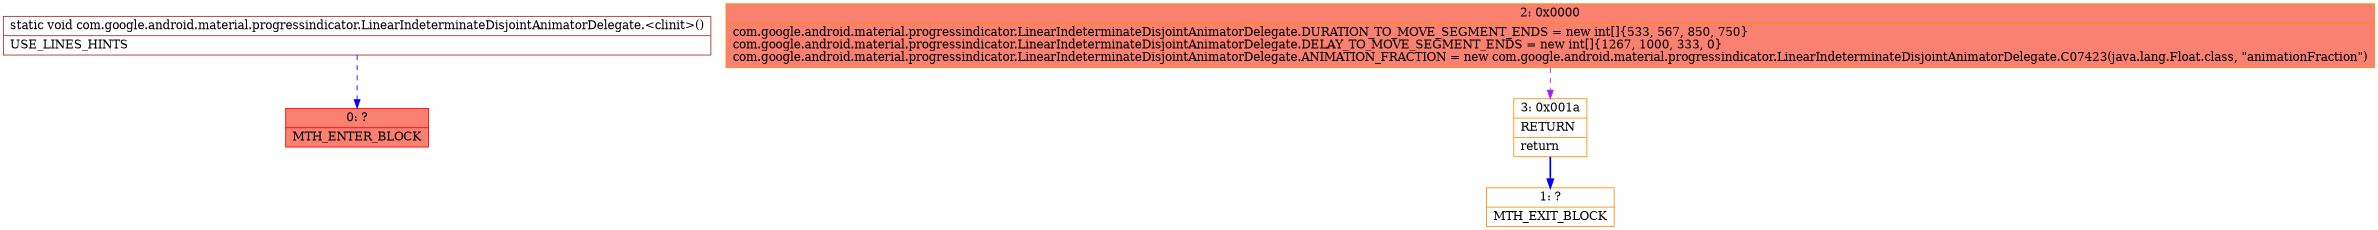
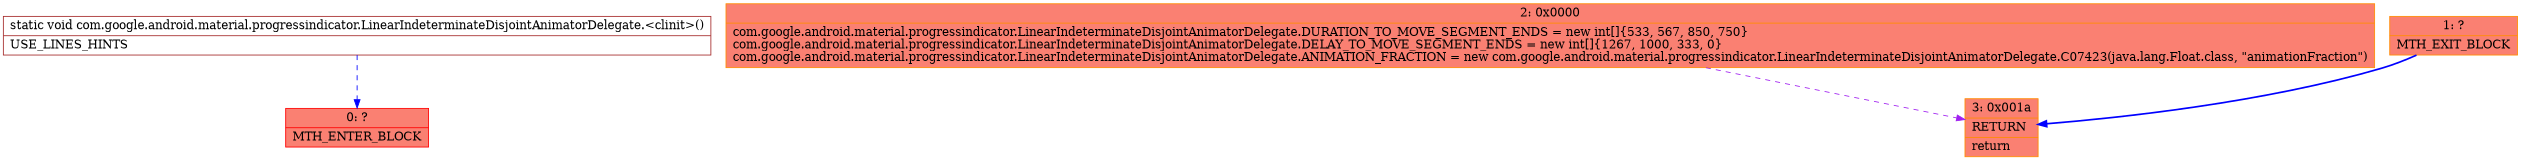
node "3: 0x001a": fillcolor white -> salmon
edge "3: 0x001a" -> "1: ?": reversed
node "1: ?": fillcolor white -> salmon
